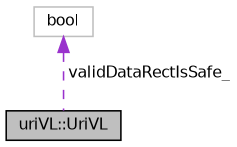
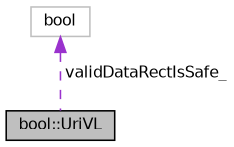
node "uriVL::UriVL": label "uriVL::UriVL" -> "bool::UriVL"
